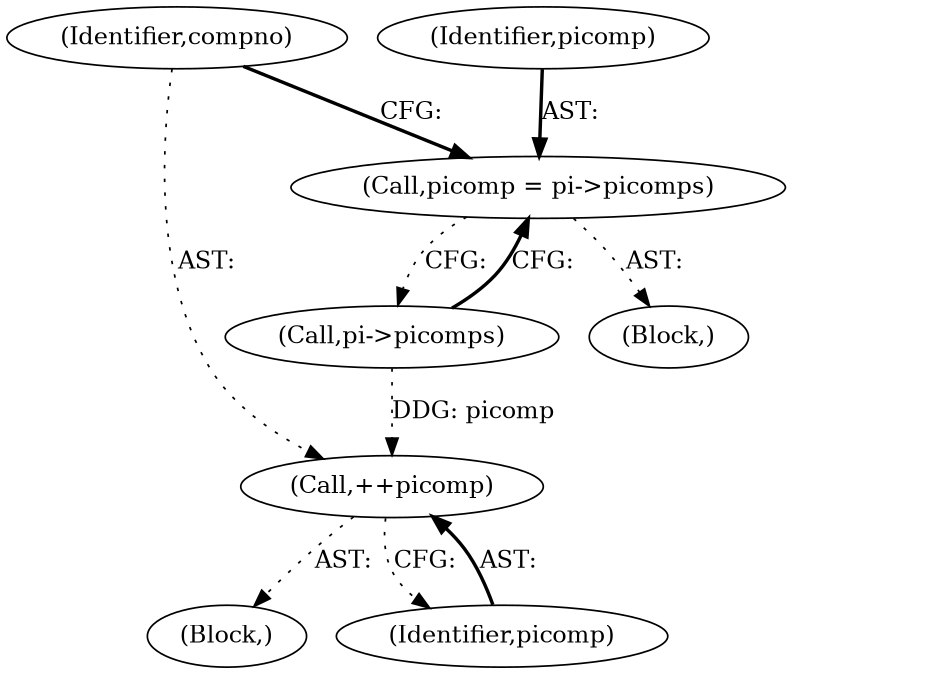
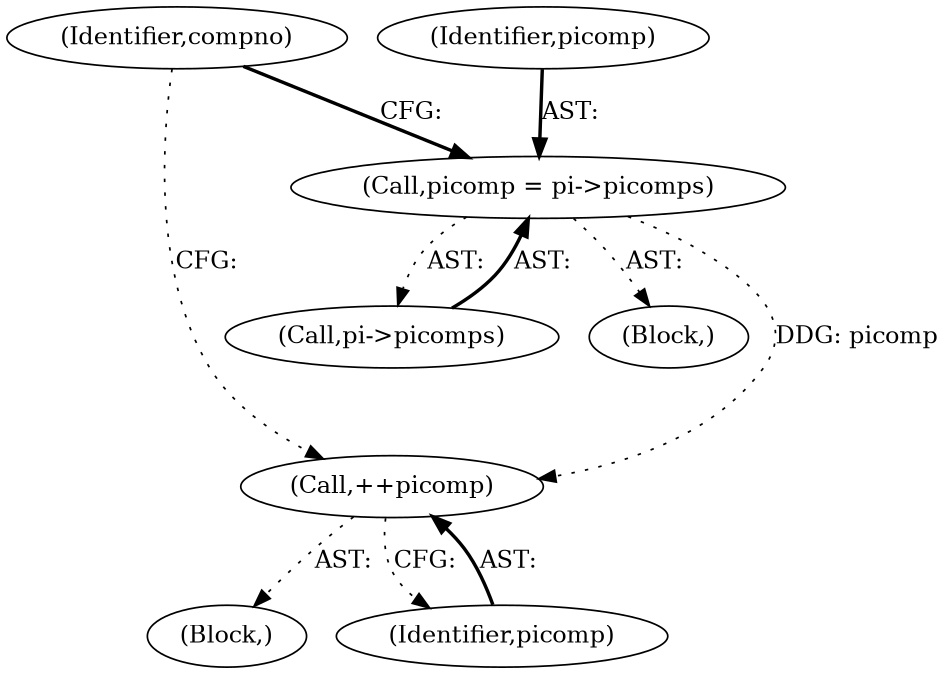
edge "(Identifier,compno)" -> "(Call,++picomp)": label "AST: " -> "CFG: "
edge "(Call,picomp = pi->picomps)" -> "(Call,pi->picomps)": label "CFG: " -> "AST: "
edge "(Call,pi->picomps)" -> "(Call,picomp = pi->picomps)": label "CFG: " -> "AST: "
edge "(Call,pi->picomps)" -> "(Call,++picomp)": now "(Call,picomp = pi->picomps)" -> "(Call,++picomp)"
